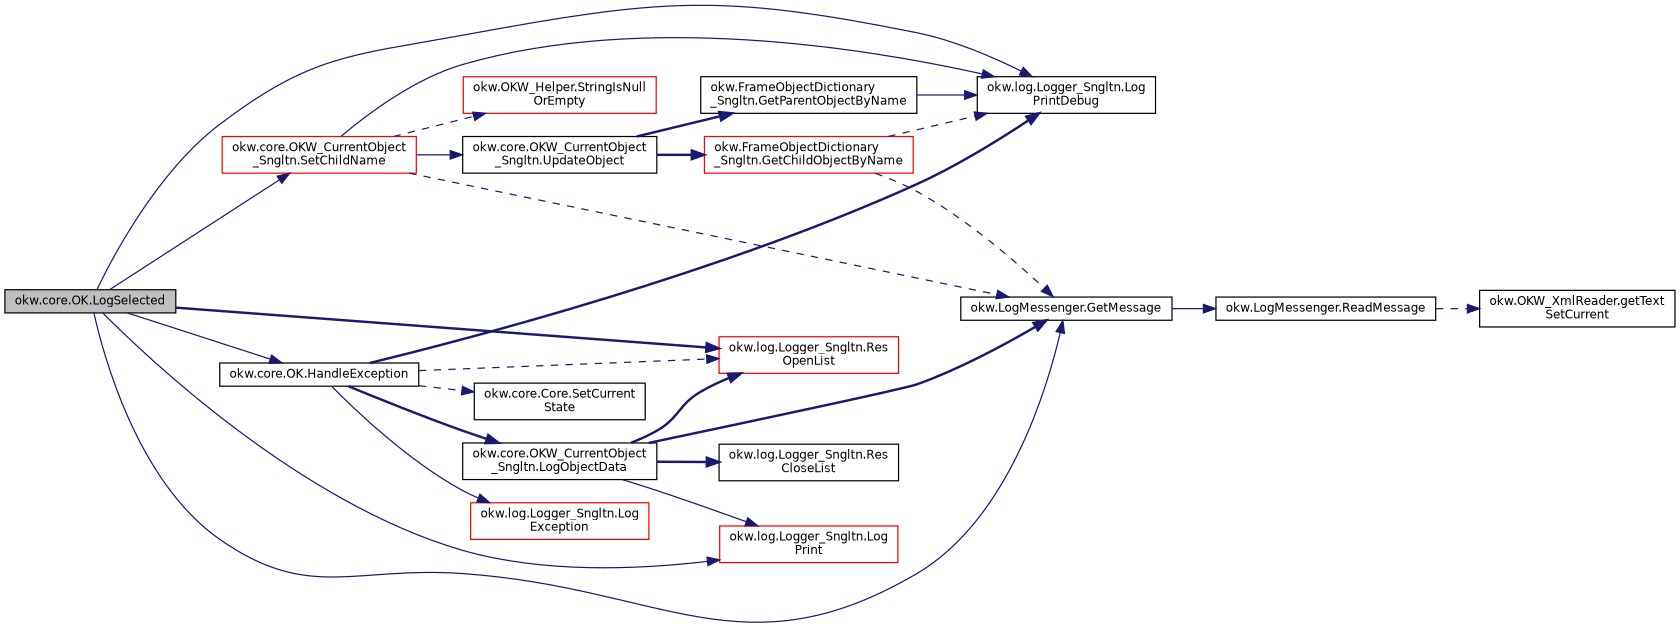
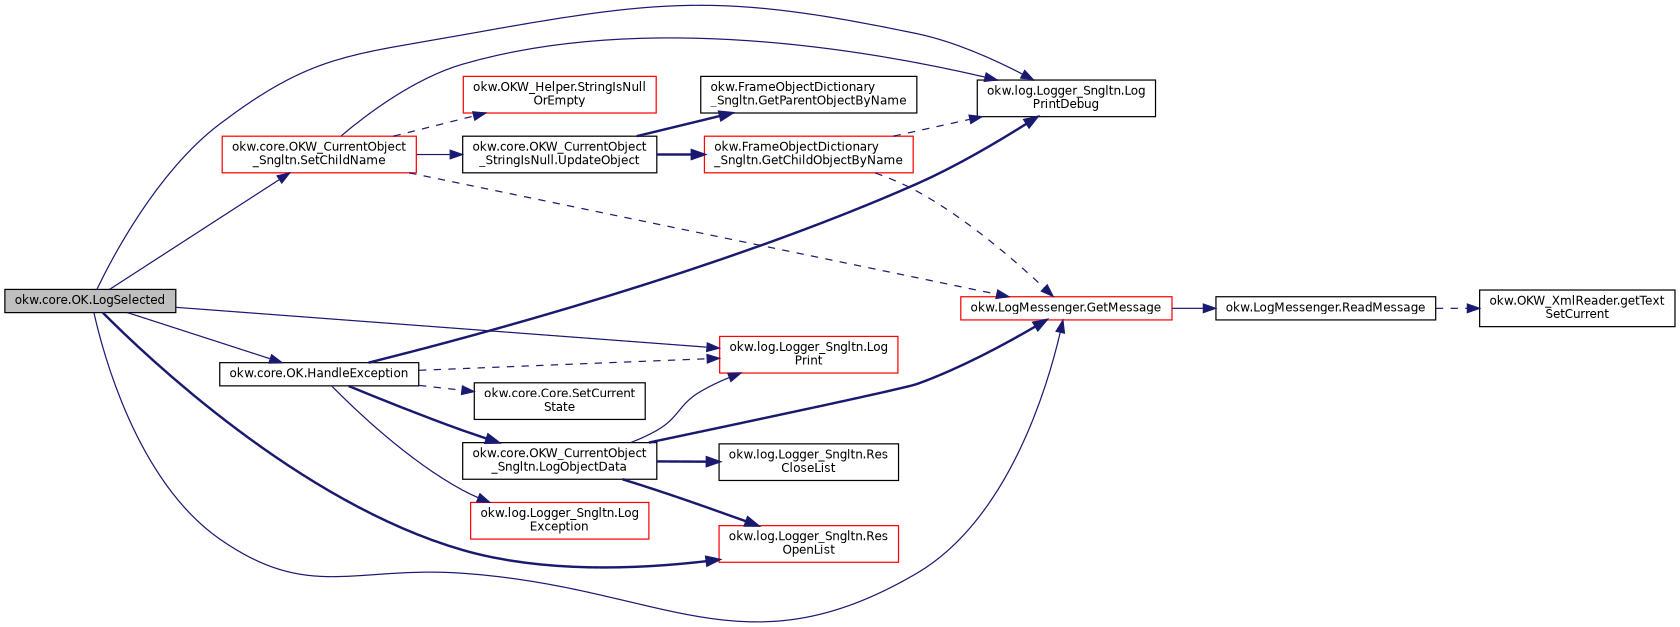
edge "okw.FrameObjectDictionary _Sngltn.GetParentObjectByName" -> "okw.log.Logger_Sngltn.Log PrintDebug": removed
node "okw.core.OKW_CurrentObject _Sngltn.UpdateObject": label "okw.core.OKW_CurrentObject _Sngltn.UpdateObject" -> "okw.core.OKW_CurrentObject _StringIsNull.UpdateObject"
node "okw.LogMessenger.GetMessage": color black -> red
edge "okw.core.OK.HandleException" -> "okw.log.Logger_Sngltn.Res OpenList": now "okw.core.OK.HandleException" -> "okw.log.Logger_Sngltn.Log Print"
